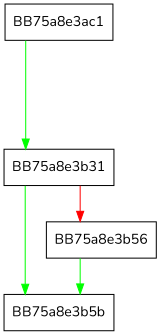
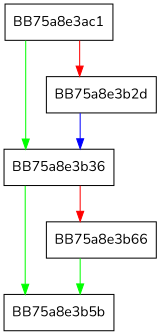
node "BB75a8e3b2d": added
node "BB75a8e3b31": label "BB75a8e3b31" -> "BB75a8e3b36"
node "BB75a8e3b56": label "BB75a8e3b56" -> "BB75a8e3b66"
